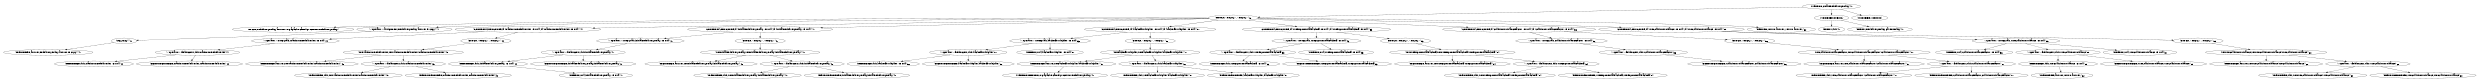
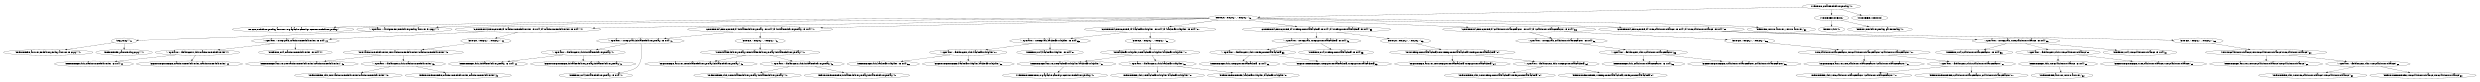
node "(IDENTIFIER,parentPolicy,copy())": added
node "(LITERAL,null,maximumRedeliveries != null)": added
node "(IDENTIFIER,this,collisionAvoidanceFactor != null)": added
edge "(IDENTIFIER,this,initialRedeliveryDelay != null)" -> "(LITERAL,null,initialRedeliveryDelay != null)": now "(<operator>.notEquals,initialRedeliveryDelay != null)" -> "(LITERAL,null,initialRedeliveryDelay != null)"
